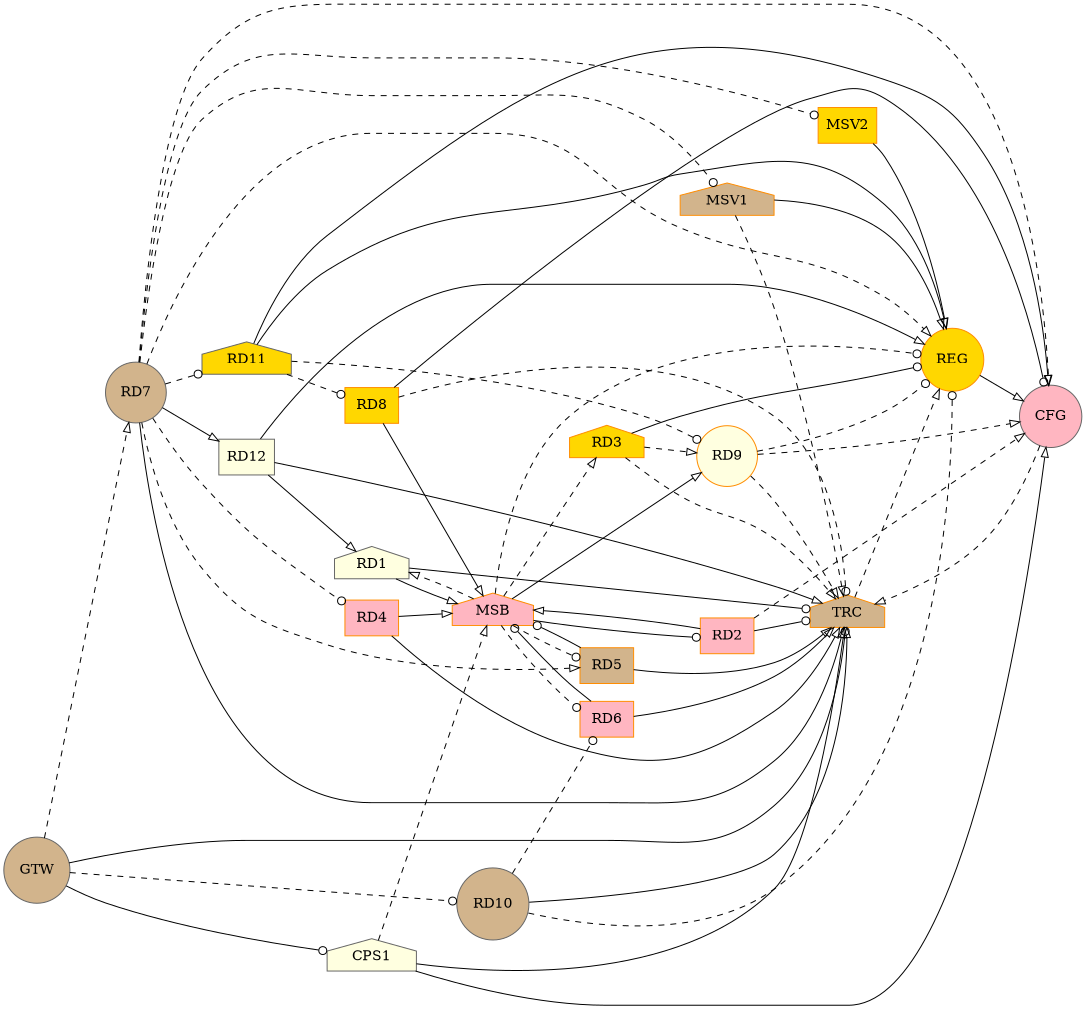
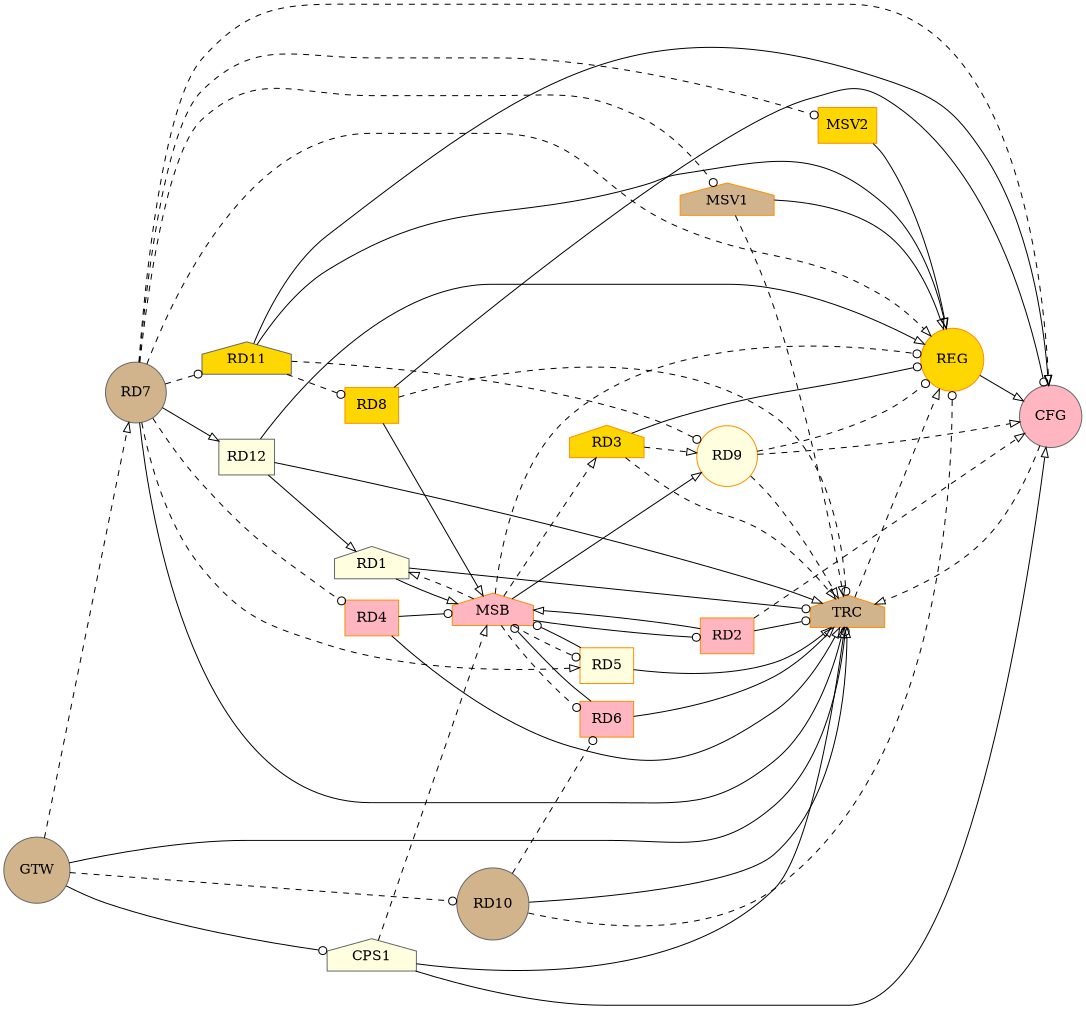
edge "RD4" -> "MSB": arrowhead onormal -> odot
node "RD5": fillcolor tan -> lightyellow
